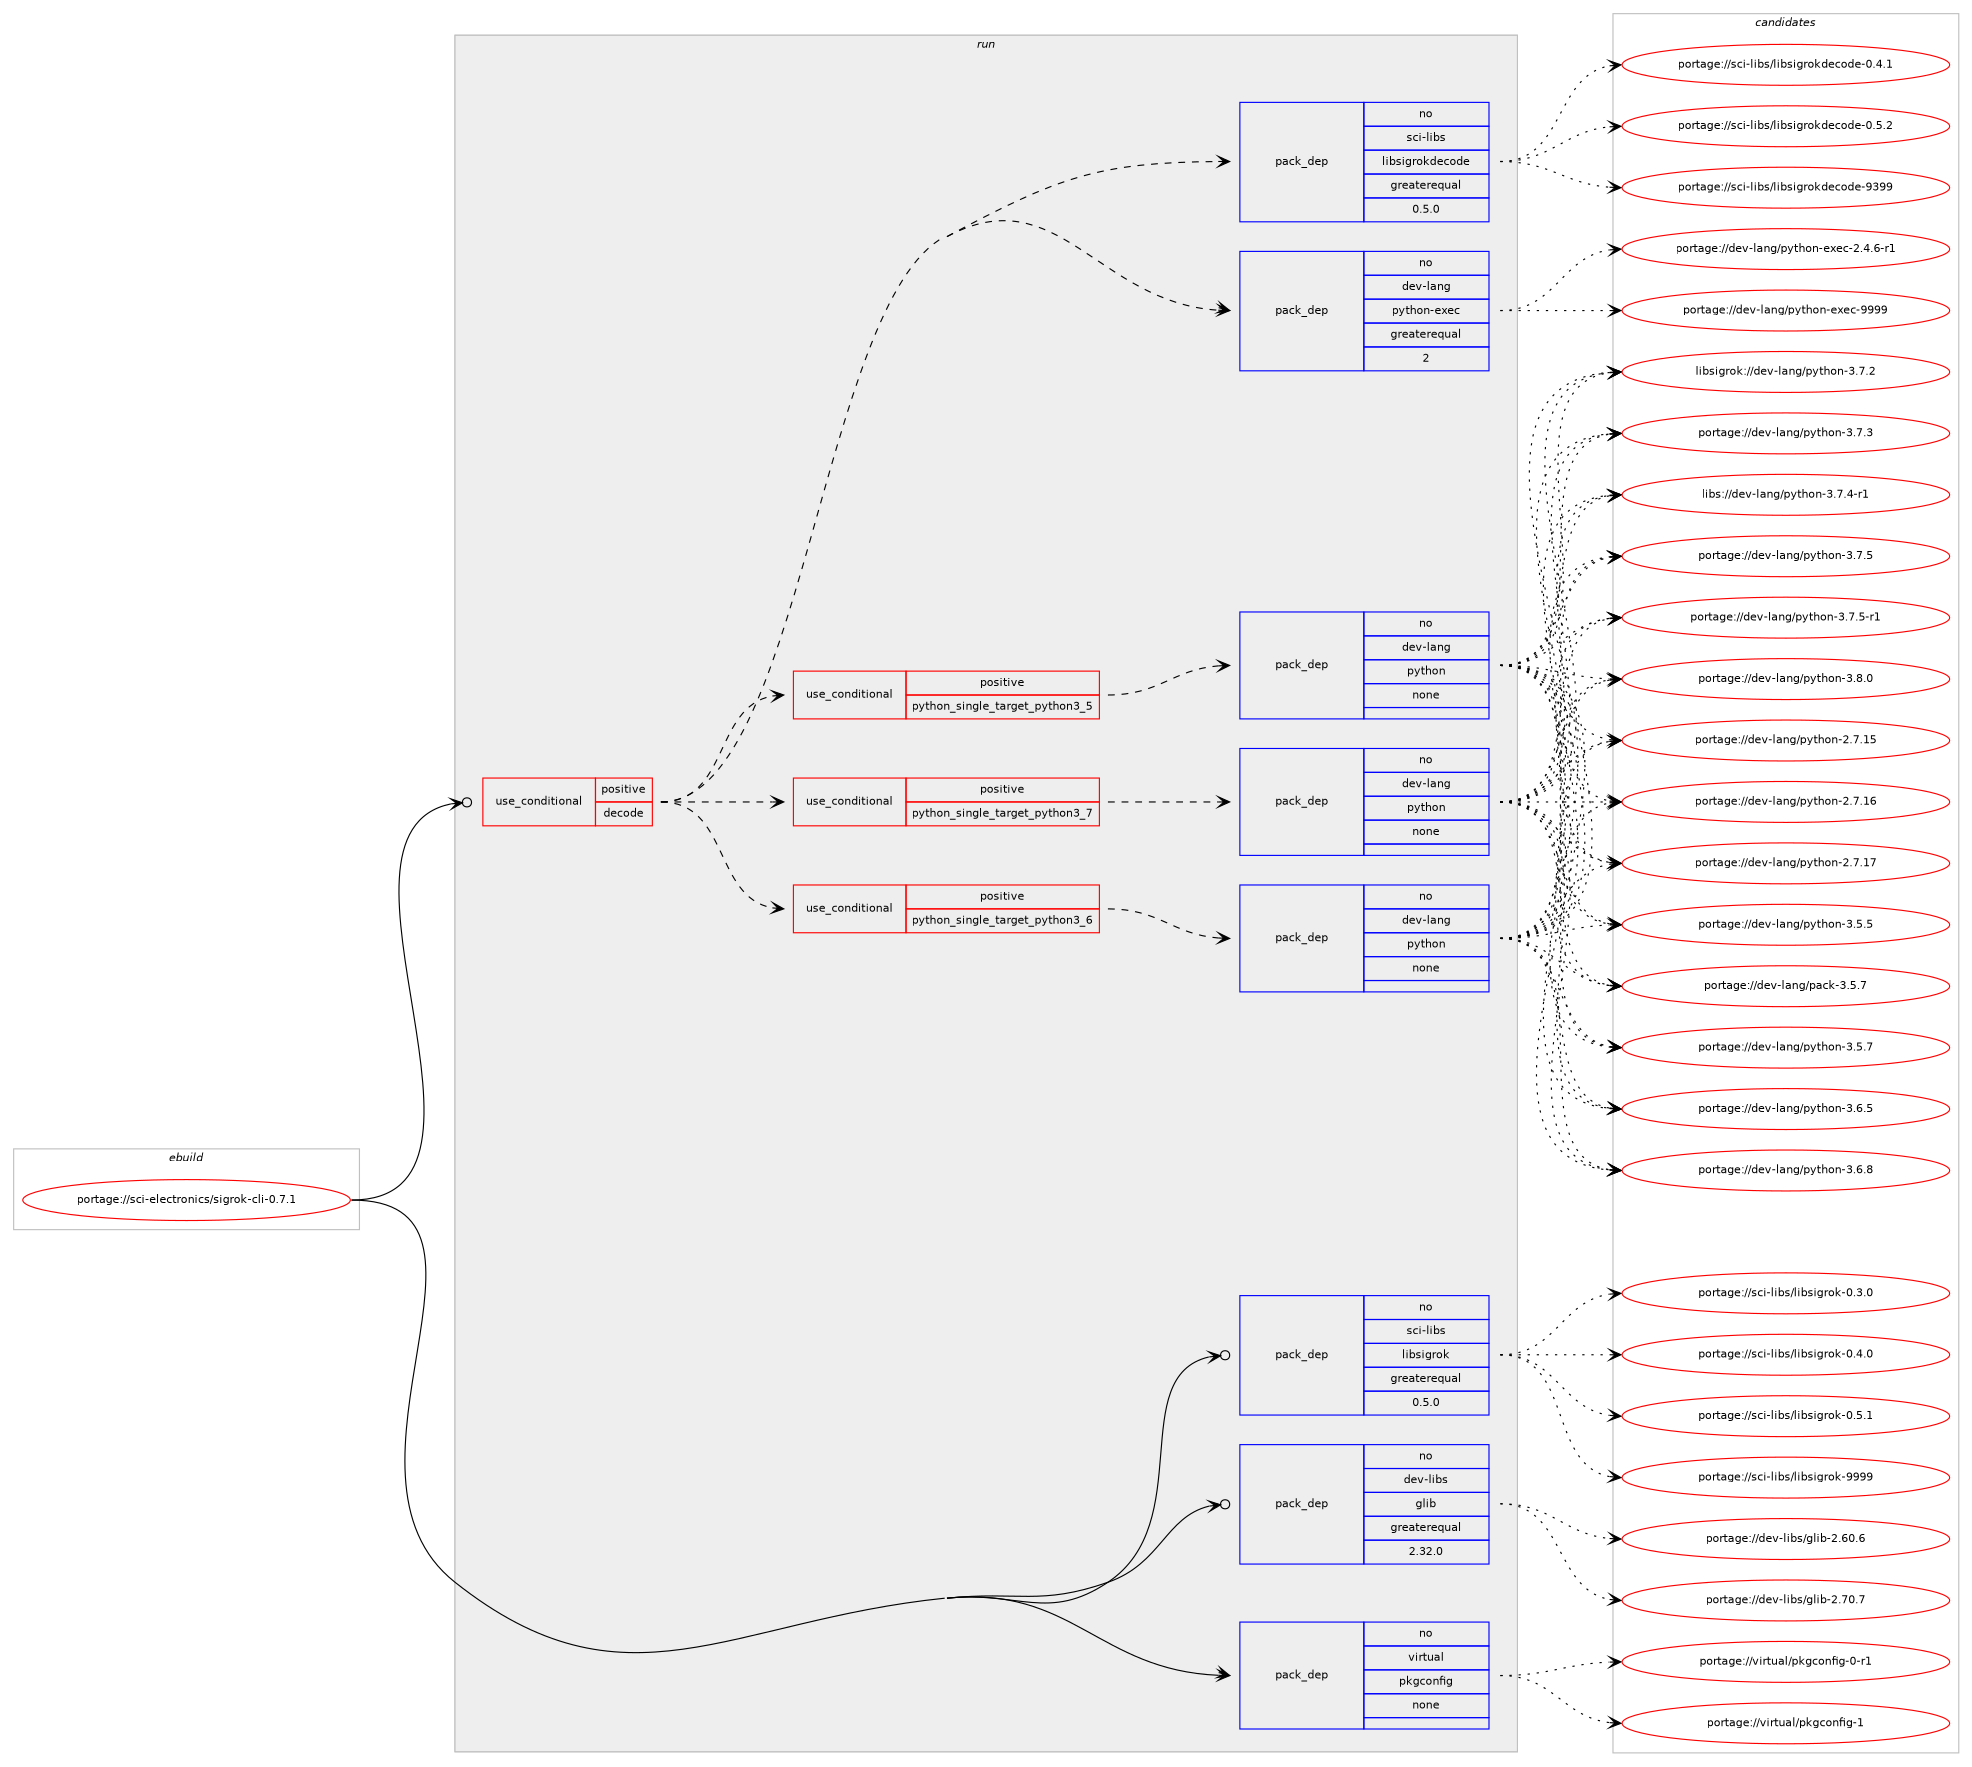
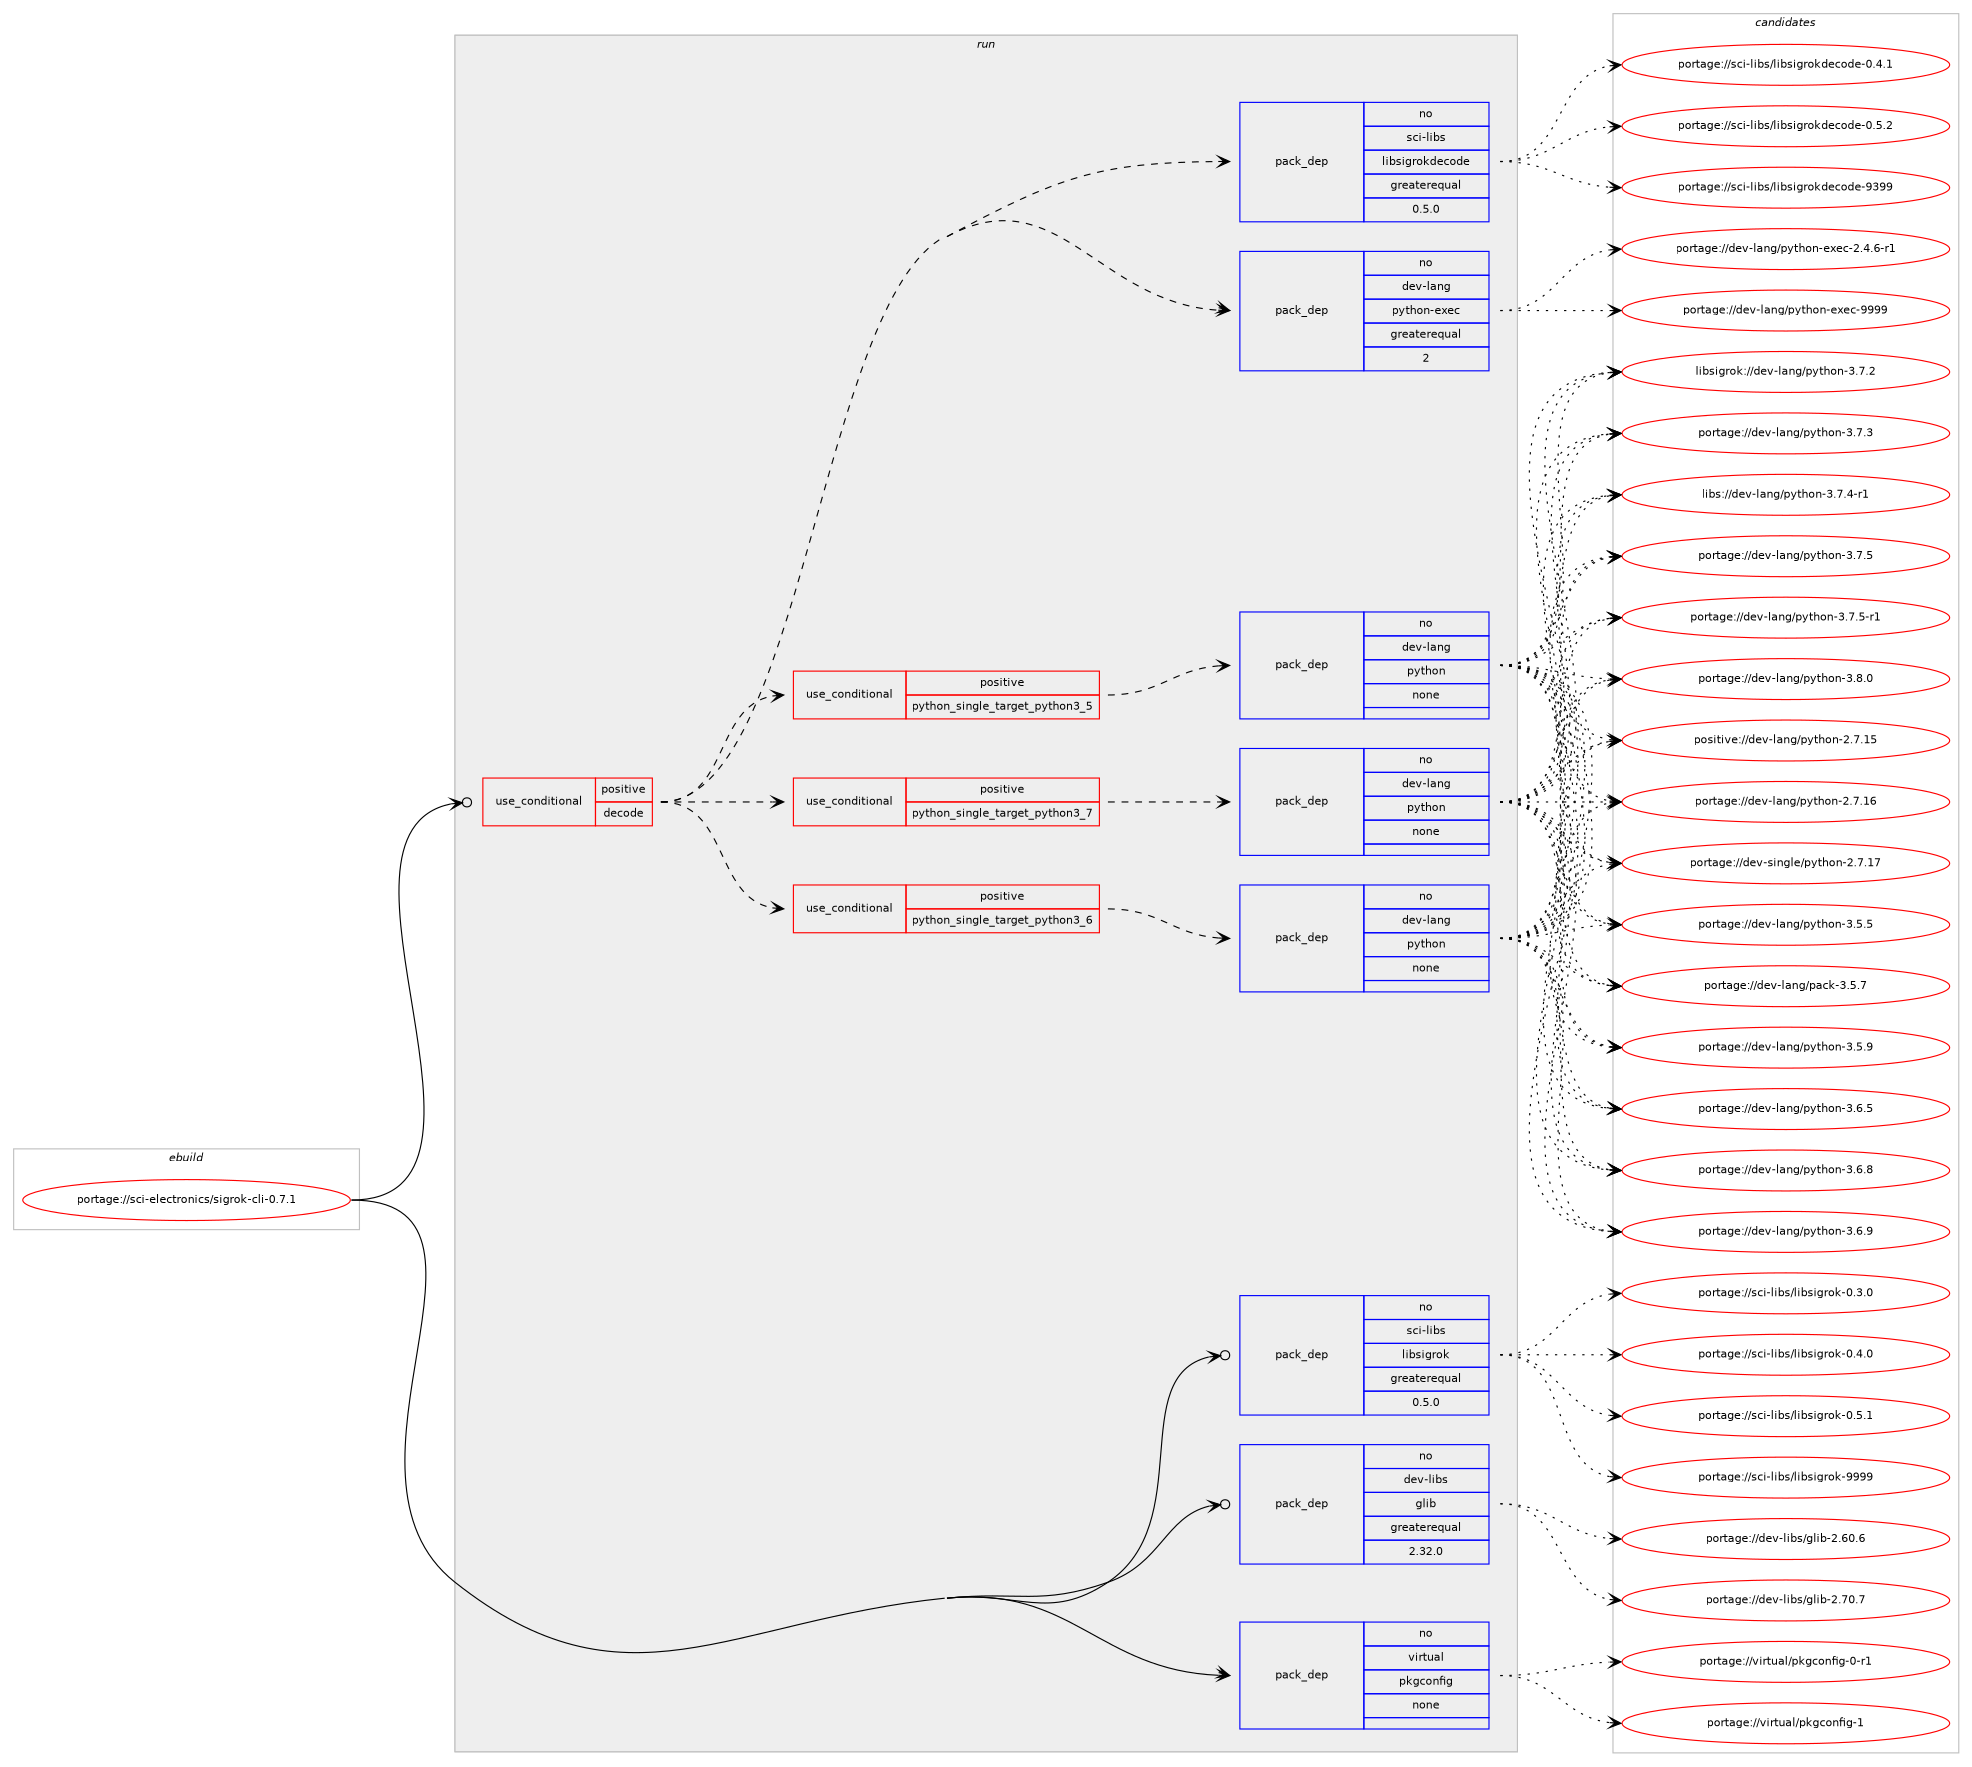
node "portage://dev-lang/python-2.7.15": label "portage://dev-lang/python-2.7.15" -> "positive://dev-lang/python-2.7.15"
node "portage://dev-lang/python-2.7.17": label "portage://dev-lang/python-2.7.17" -> "portage://dev-single/python-2.7.17"
node "portage://dev-lang/python-3.5.7": label "portage://dev-lang/python-3.5.7" -> "portage://dev-lang/python-3.5.9"
node "portage://dev-lang/python-3.6.9": added
